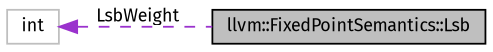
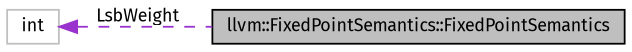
node "llvm::FixedPointSemantics::Lsb": label "llvm::FixedPointSemantics::Lsb" -> "llvm::FixedPointSemantics::FixedPointSemantics"
